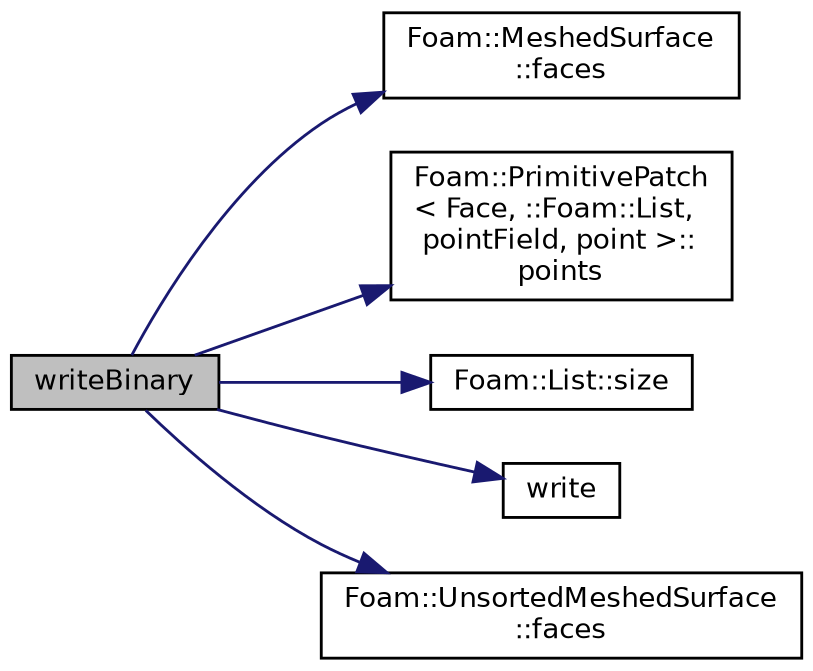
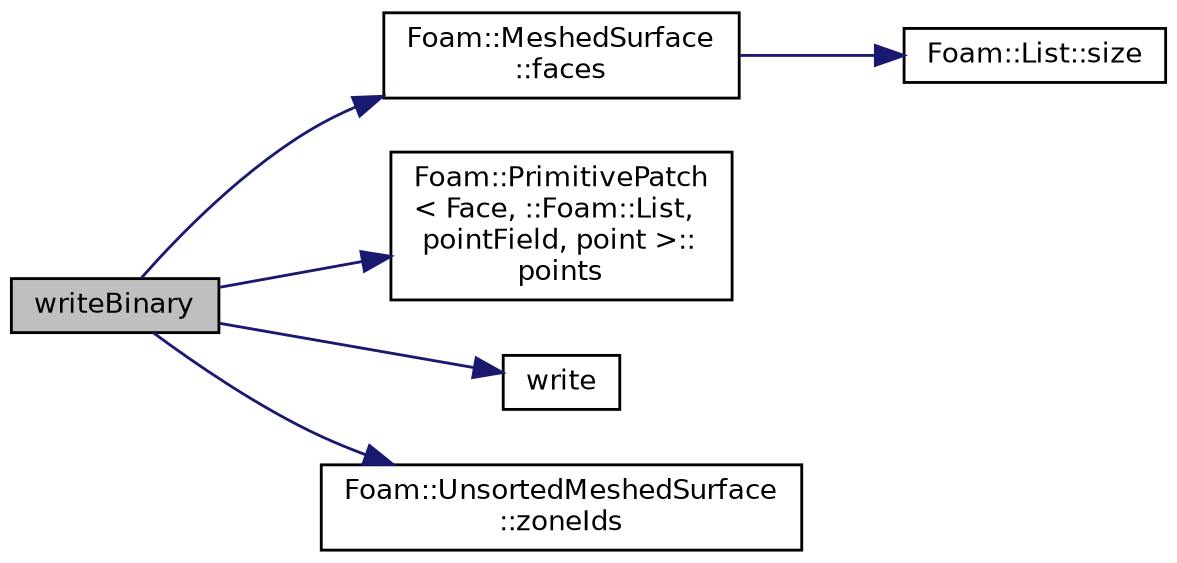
edge "writeBinary" -> "Foam::List::size": now "Foam::MeshedSurface ::faces" -> "Foam::List::size"
node "Foam::UnsortedMeshedSurface ::faces": label "Foam::UnsortedMeshedSurface ::faces" -> "Foam::UnsortedMeshedSurface ::zoneIds"
